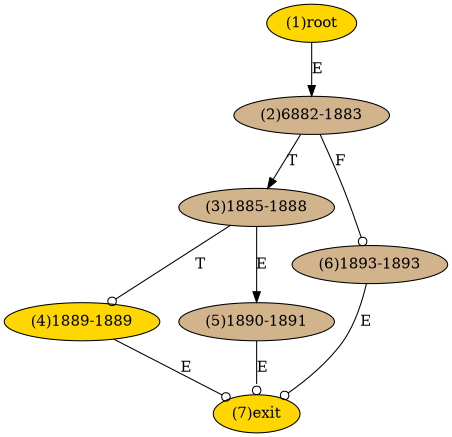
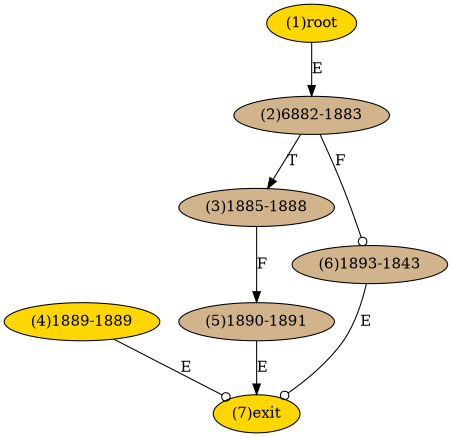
edge "(3)1885-1888" -> "(4)1889-1889": removed, label "T"
edge "(3)1885-1888" -> "(5)1890-1891": label "E" -> "F"
node "(6)1893-1893": label "(6)1893-1893" -> "(6)1893-1843"
edge "(5)1890-1891" -> "(7)exit": arrowhead odot -> normal
